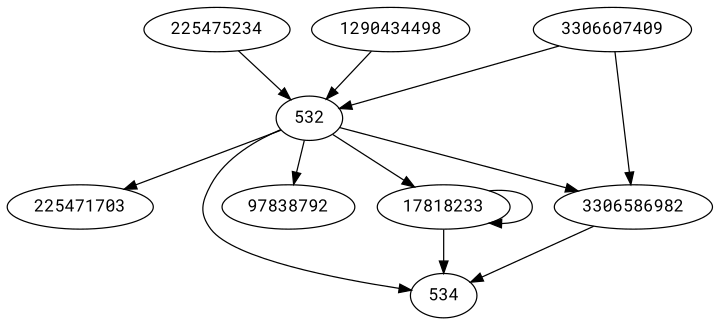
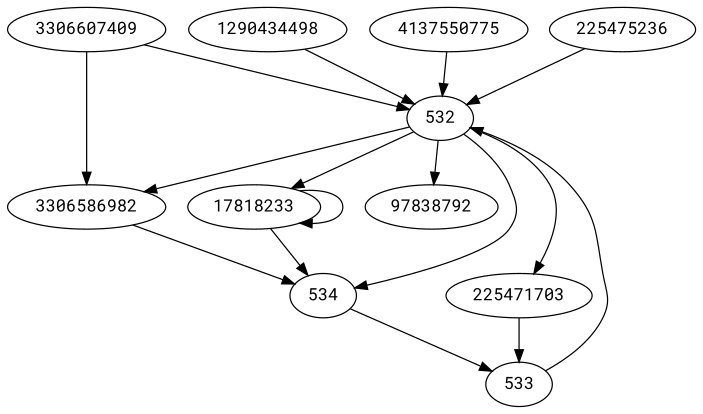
node "225475234": label "225475234" -> "225475236"
node "4137550775": added
node "533": added
